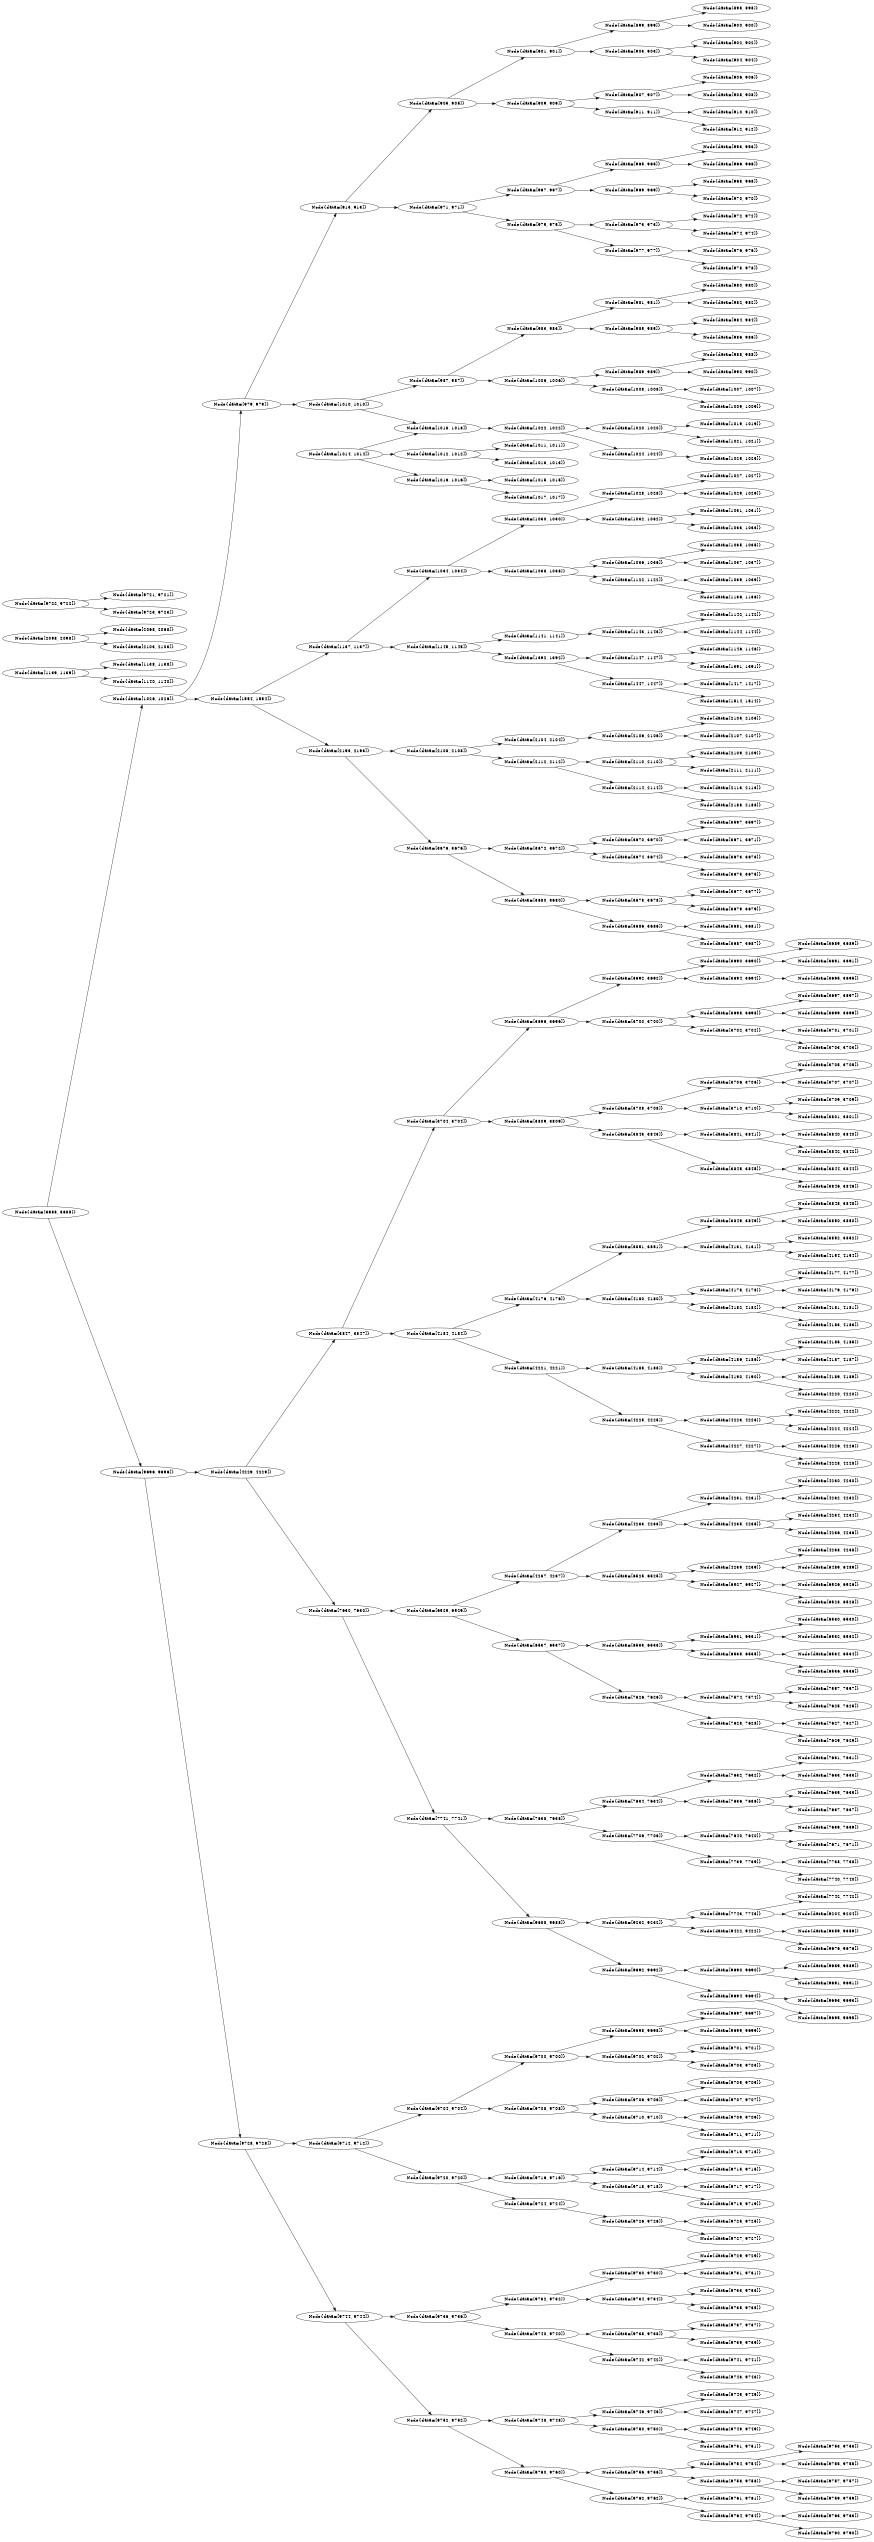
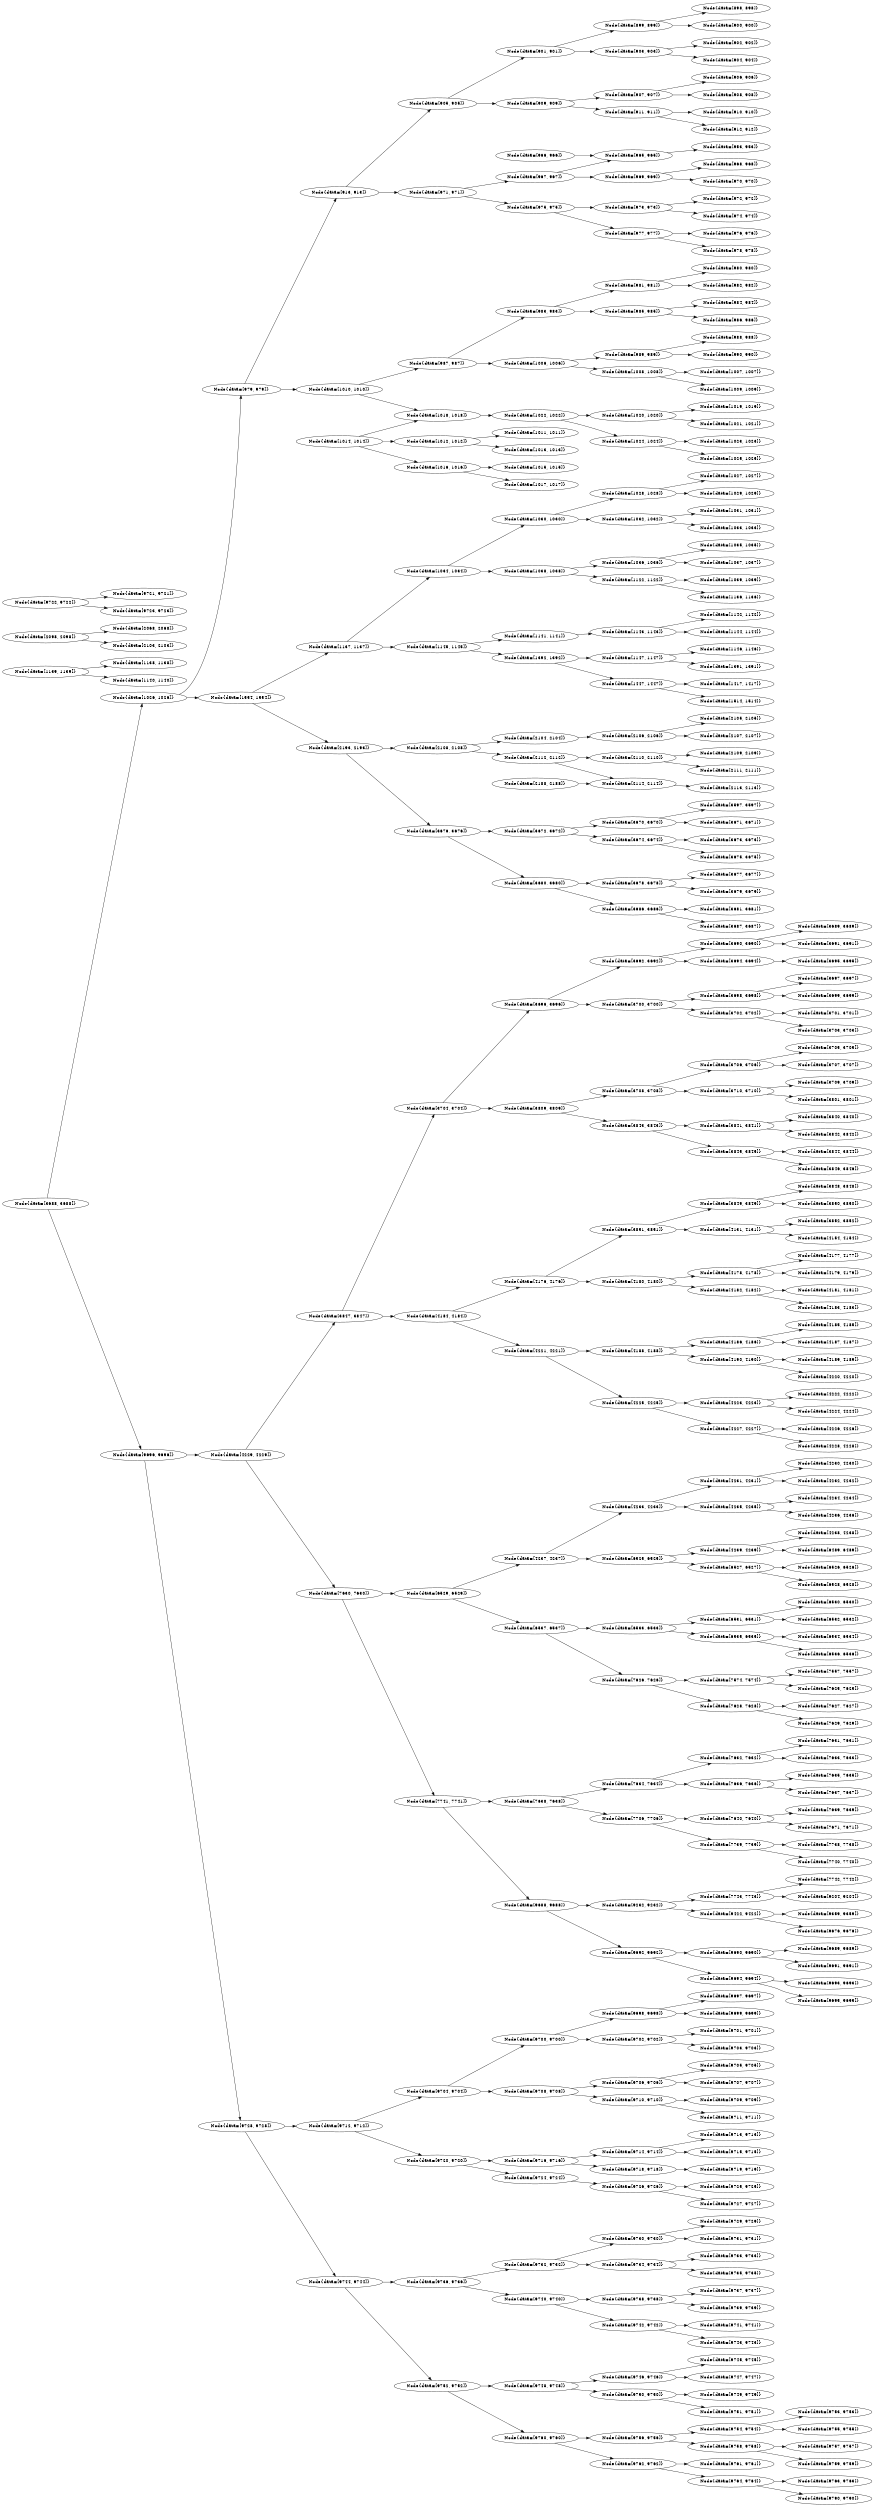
edge "Node{data=[965, 965]}" -> "Node{data=[966, 966]}": reversed
node "Node{data=[1023, 1023]}": added
edge "Node{data=[2114, 2114]}" -> "Node{data=[2188, 2188]}": reversed
node "Node{data=[9717, 9717]}": removed
